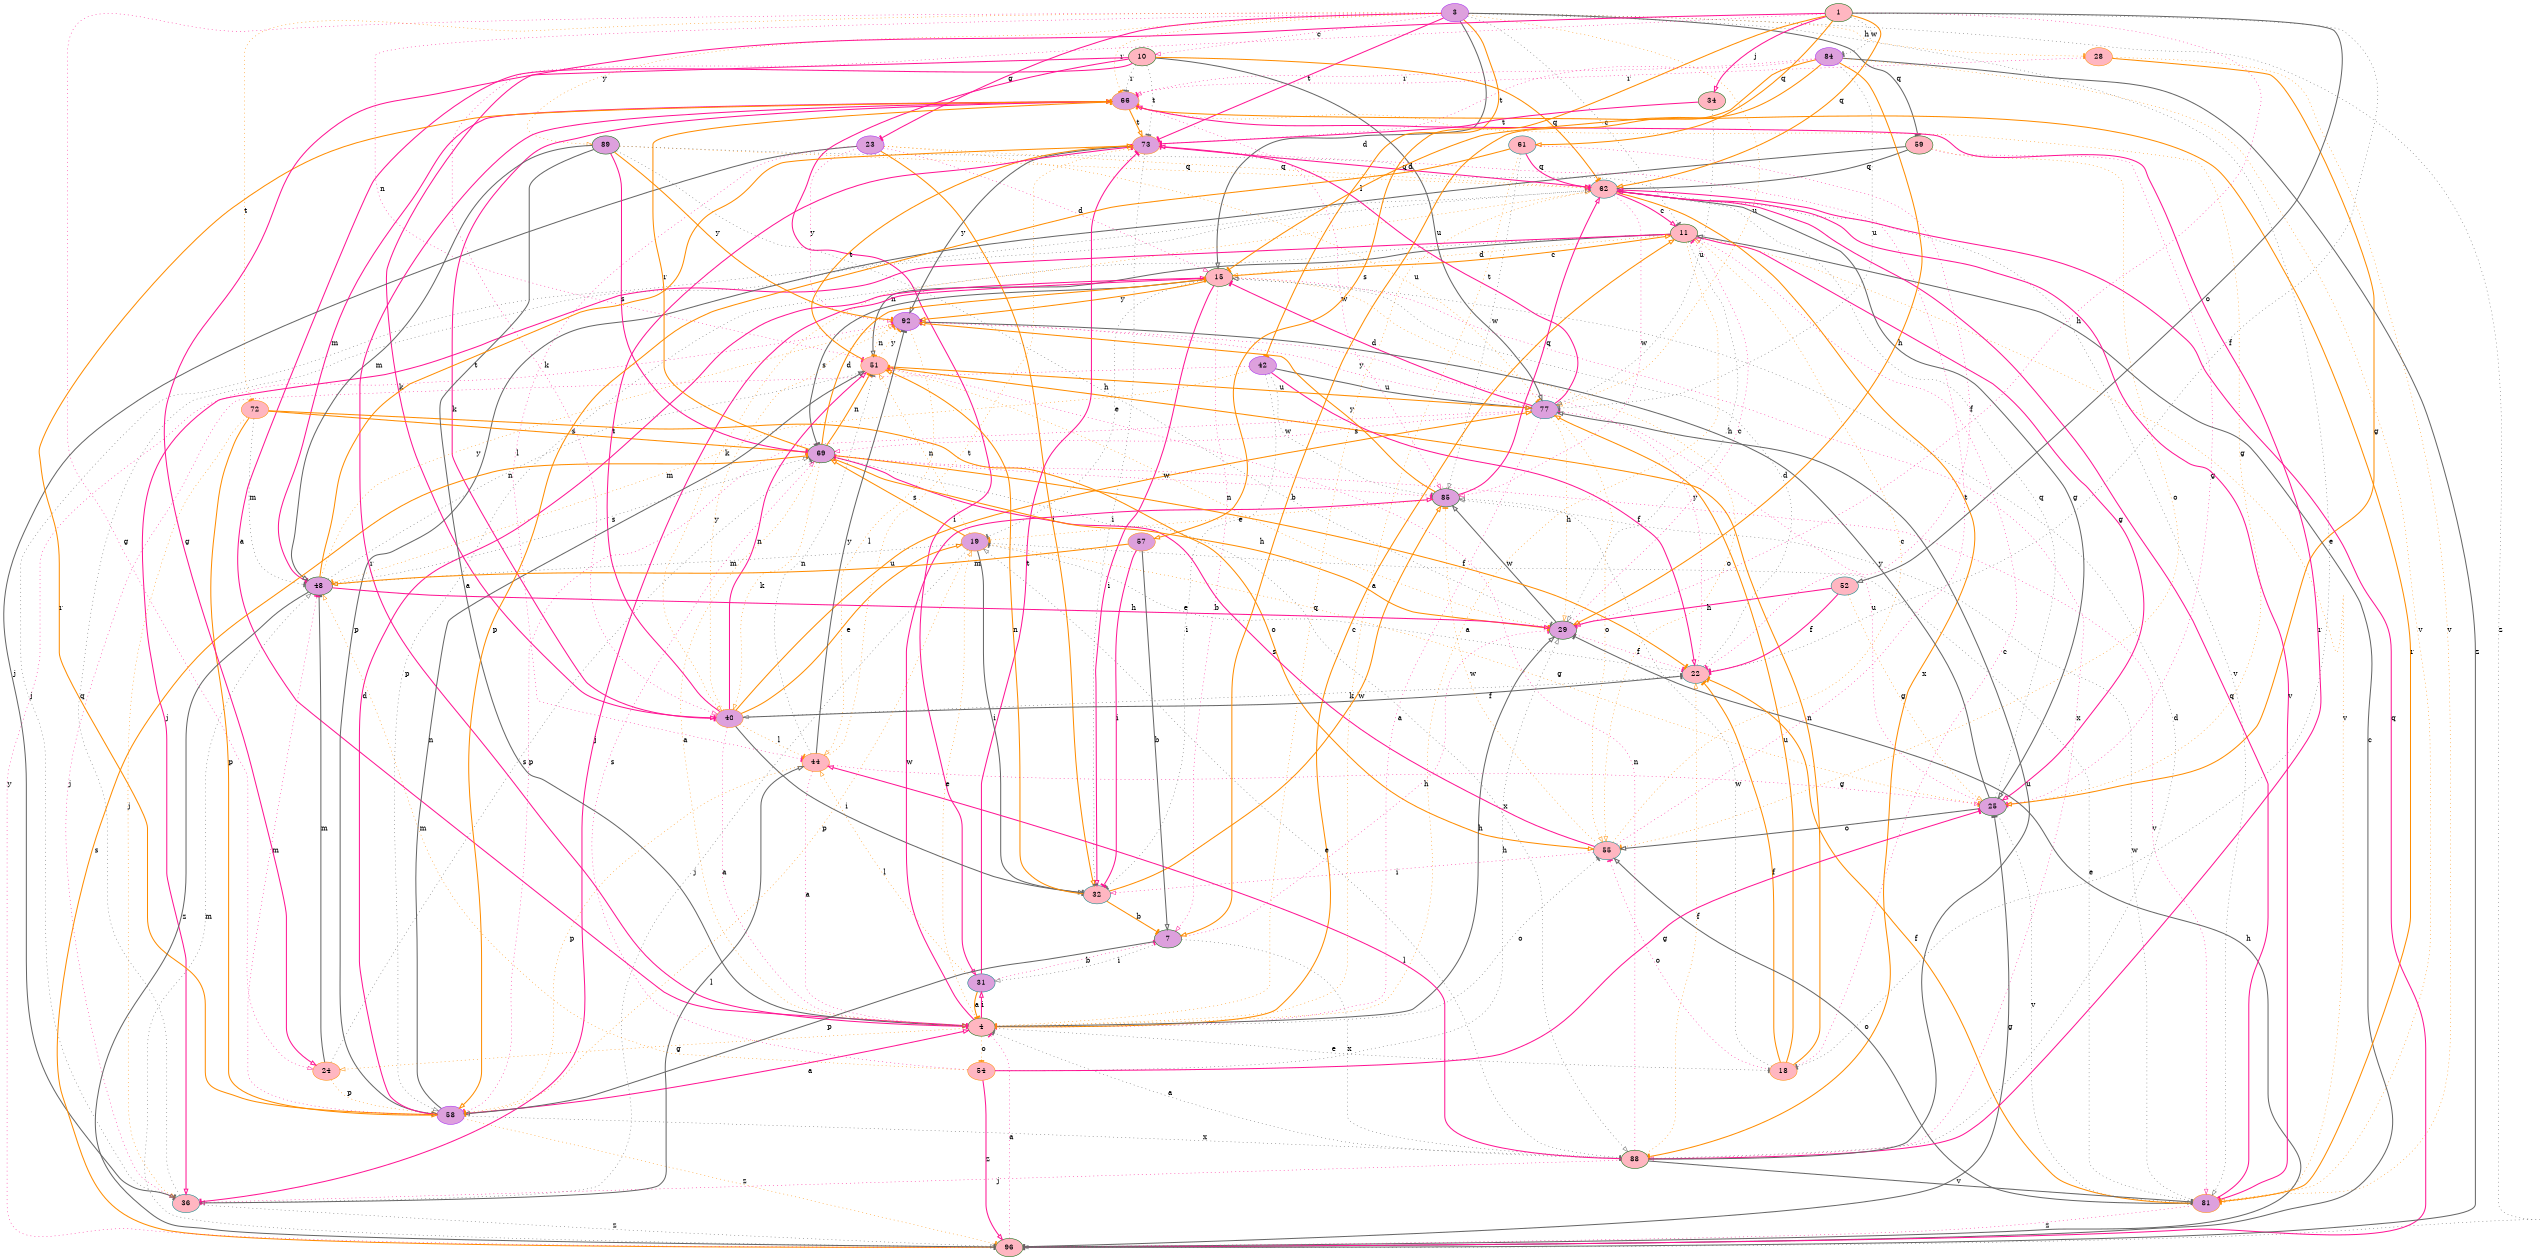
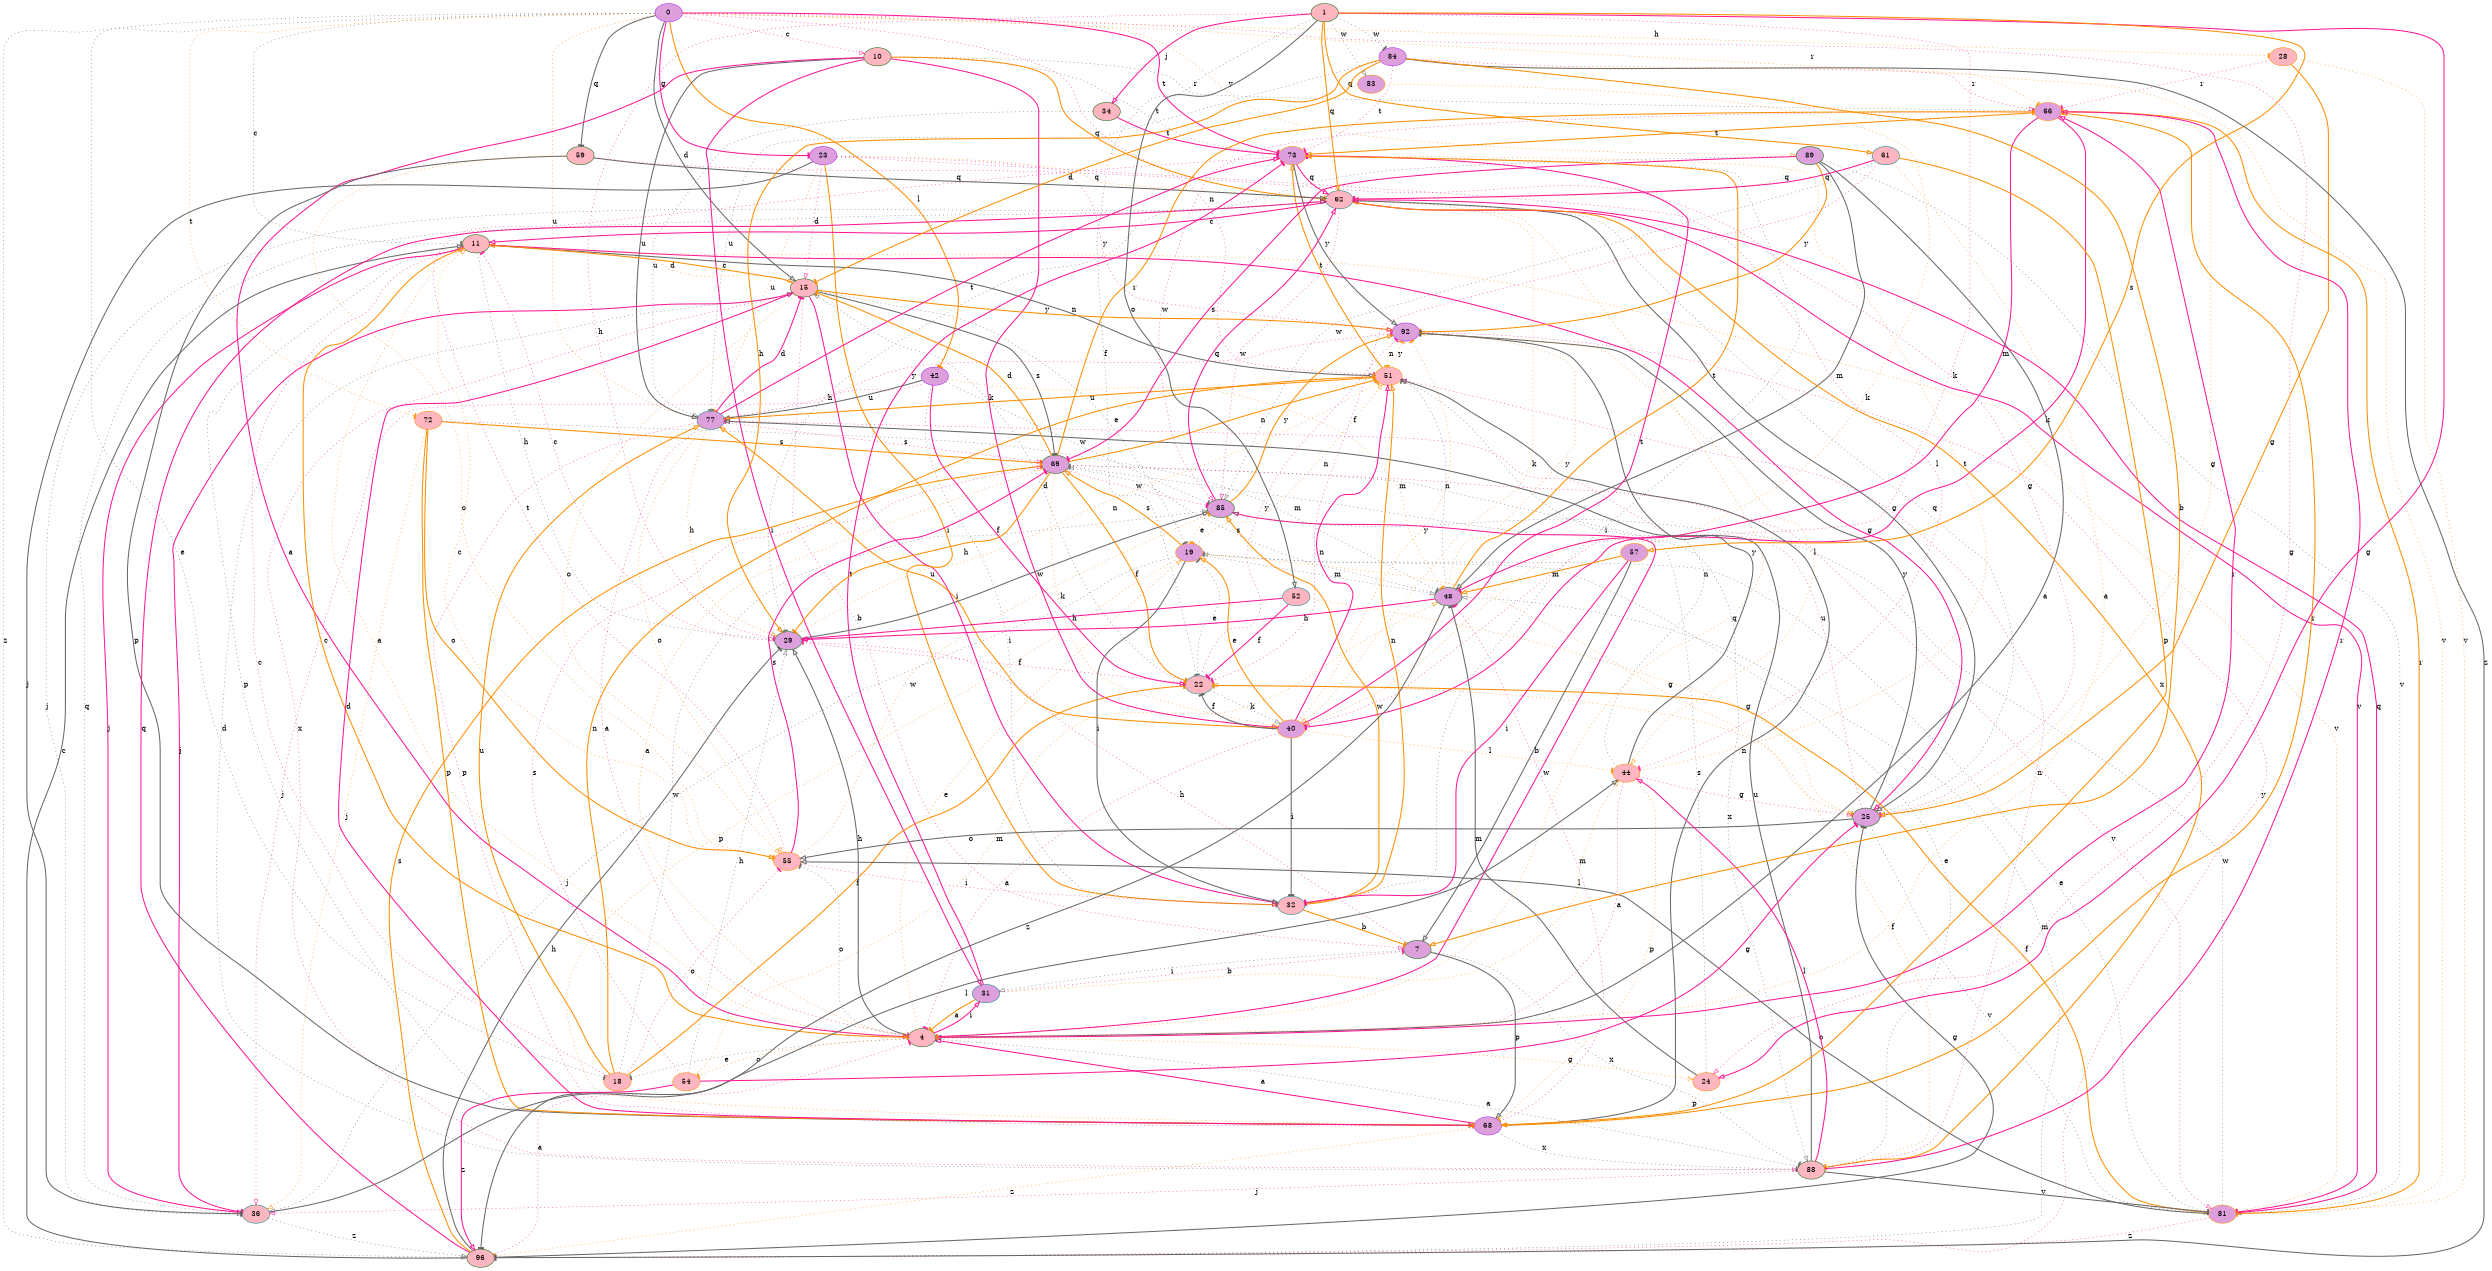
node "3": label "3" -> "0"
node "83": added
node "55": color teal -> darkorange
node "58": label "58" -> "68"
